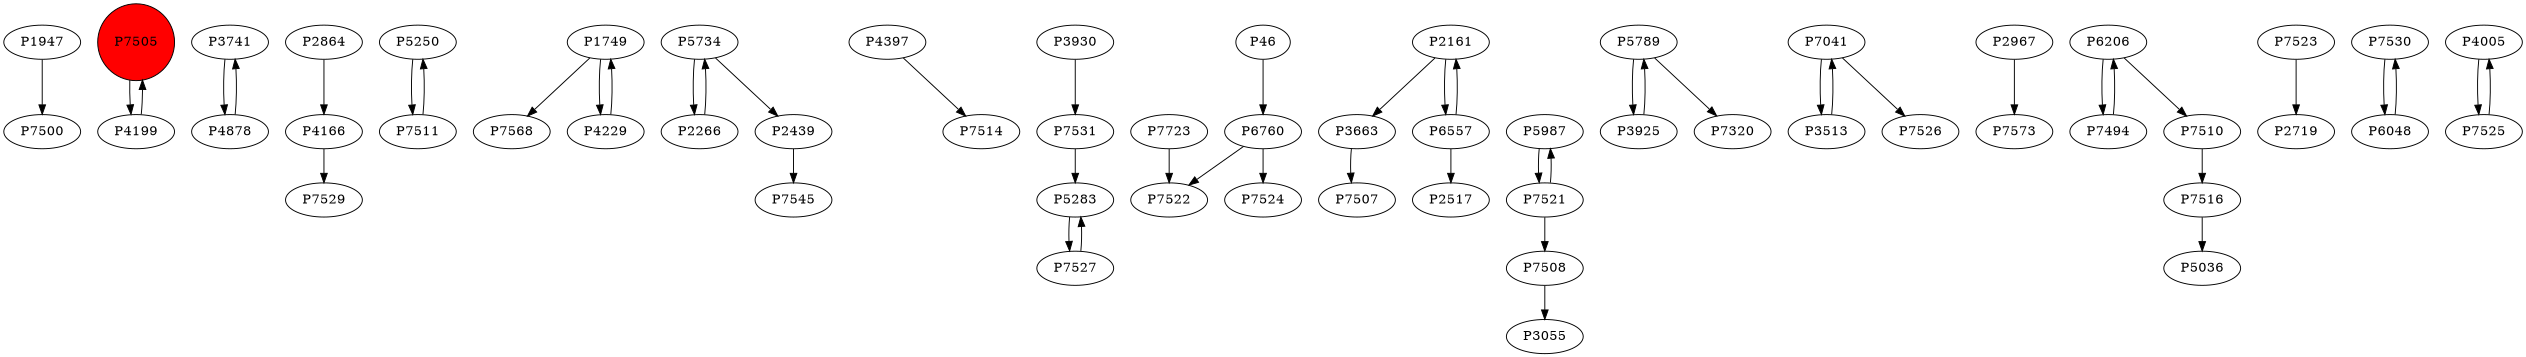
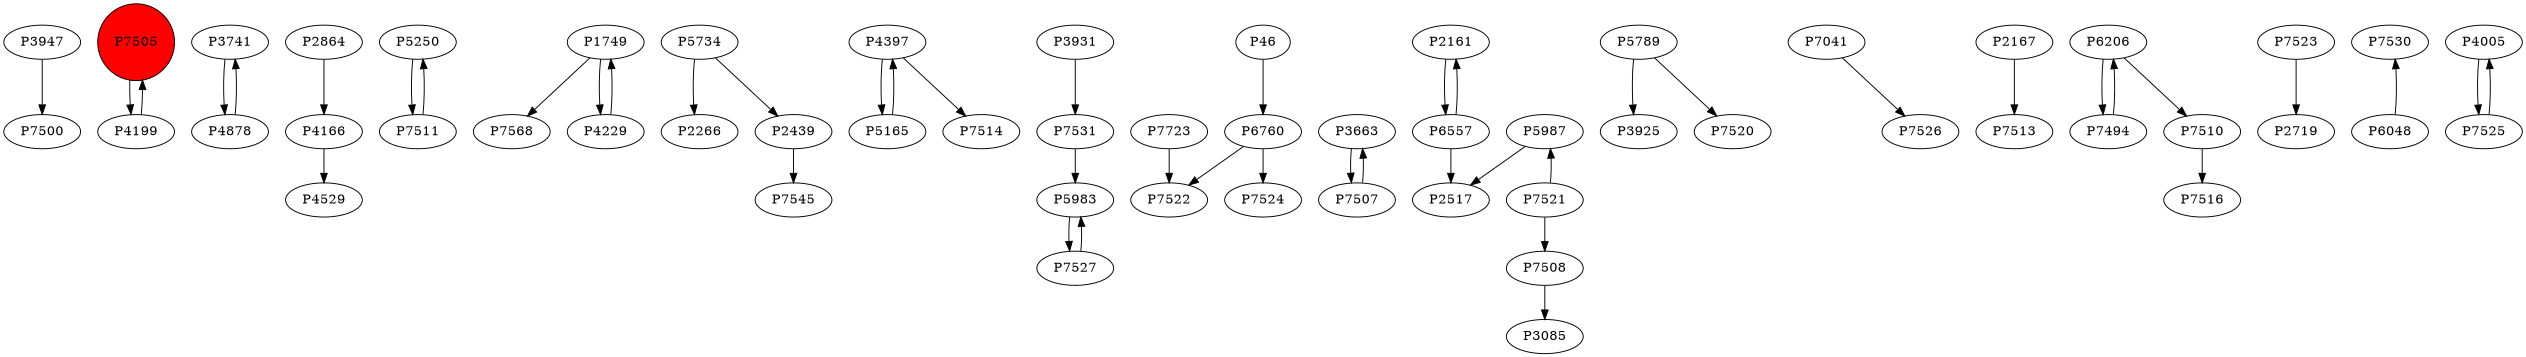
node "P1947": label "P1947" -> "P3947"
node "P3930": label "P3930" -> "P3931"
node "P2967": label "P2967" -> "P2167"
edge "P7530" -> "P6048": removed
edge "P2161" -> "P3663": now "P7507" -> "P3663"
edge "P2266" -> "P5734": removed
edge "P3925" -> "P5789": removed
node "P5165": added
node "P7320": label "P7320" -> "P7520"
node "P3513": removed
node "P7573": label "P7573" -> "P7513"
edge "P5987" -> "P7521": now "P5987" -> "P2517"
node "P7529": label "P7529" -> "P4529"
node "P5283": label "P5283" -> "P5983"
node "P5036": removed
node "P3055": label "P3055" -> "P3085"
